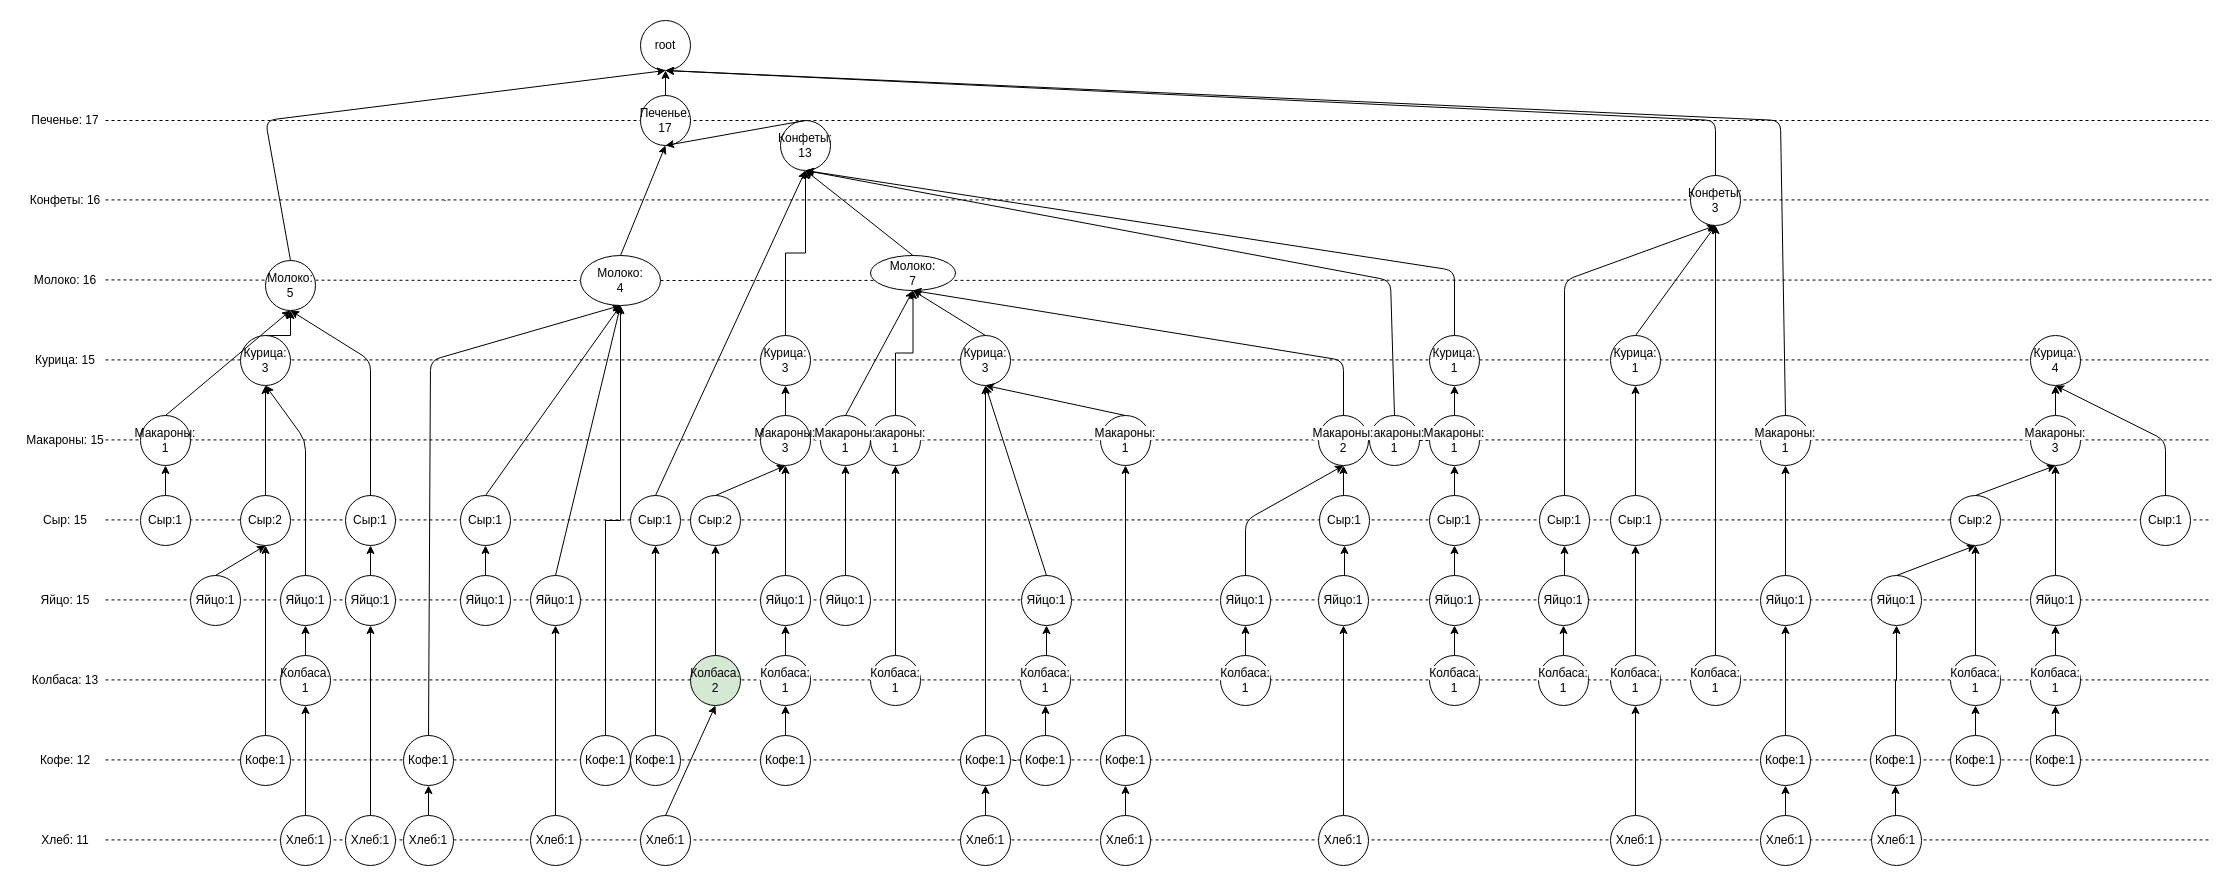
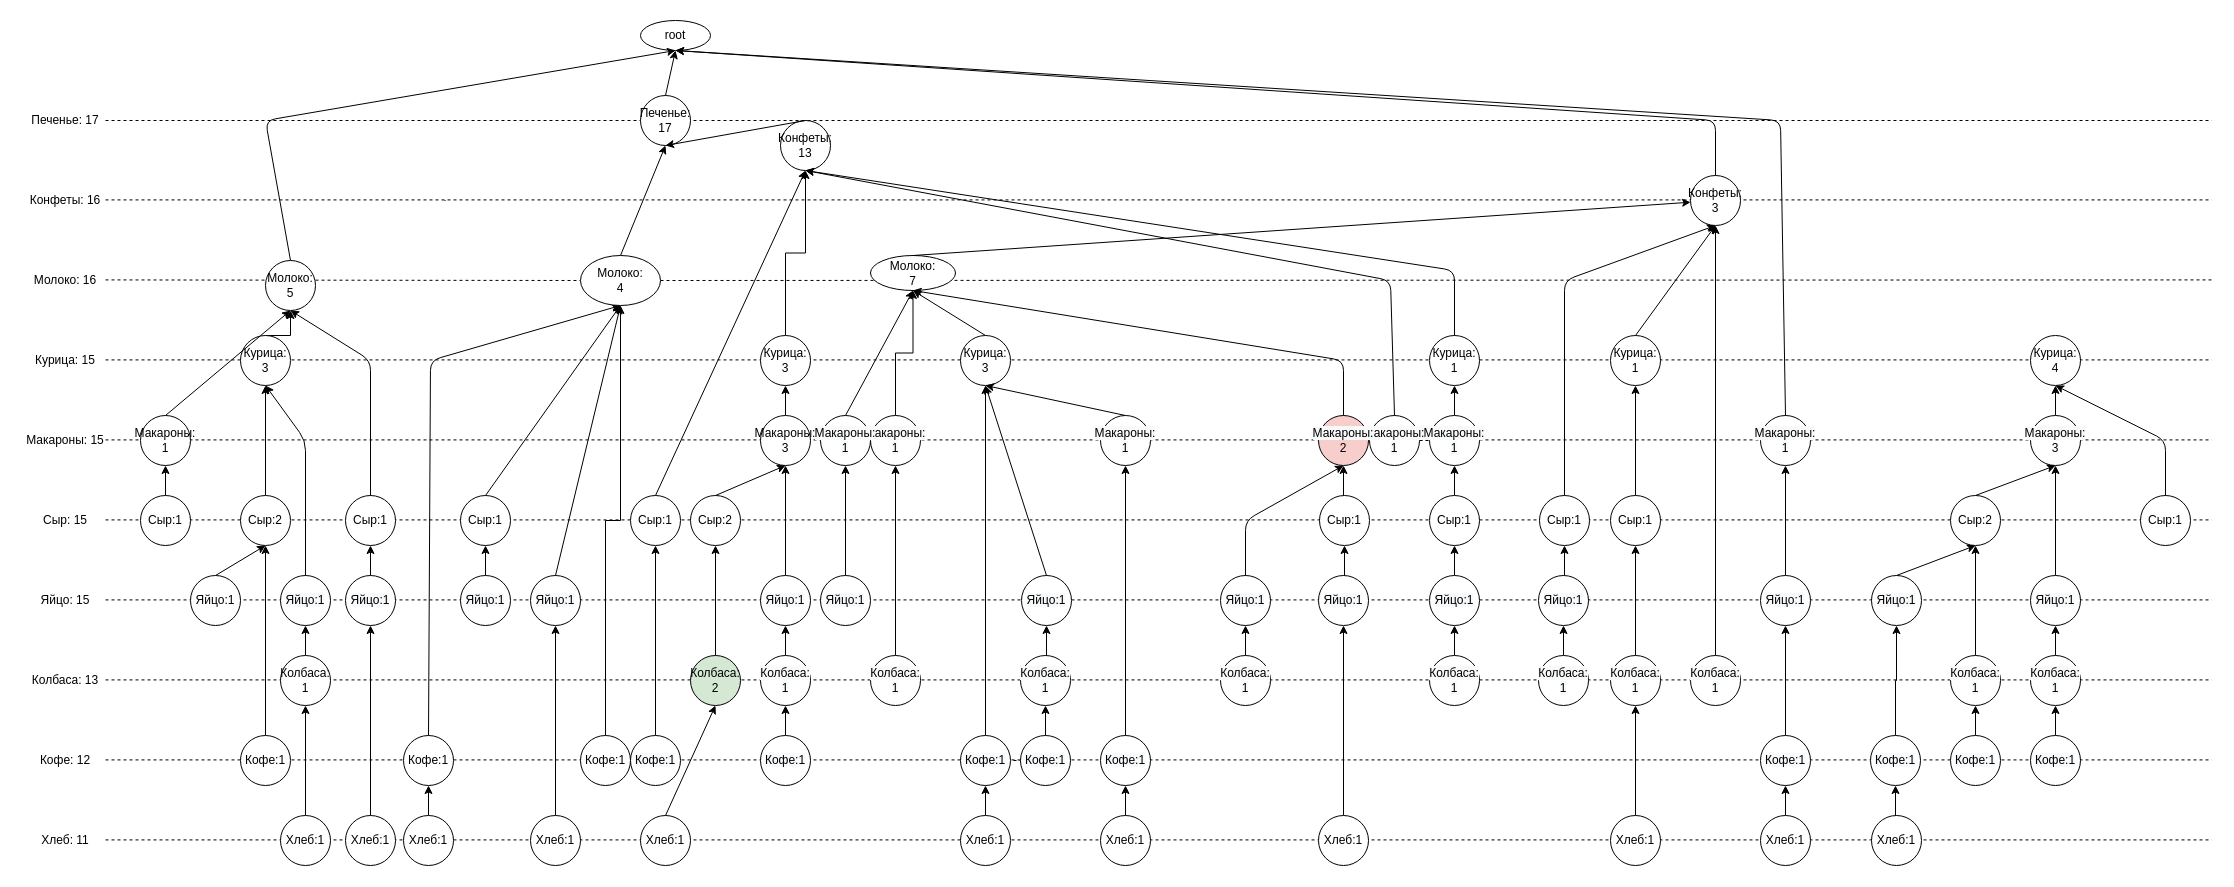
node "root": size 50x50 -> 70x30
edge "Молоко: 7" -> "Конфеты: 13": now "Молоко: 7" -> "Конфеты: 3"
node "Макароны:2": fillcolor #ffffff -> #f8cecc
